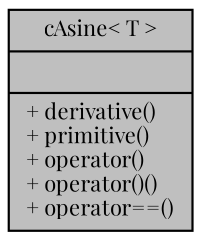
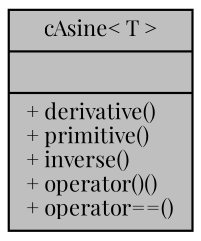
node "cAsine< T >": text "+ operator()" -> "+ inverse()"
